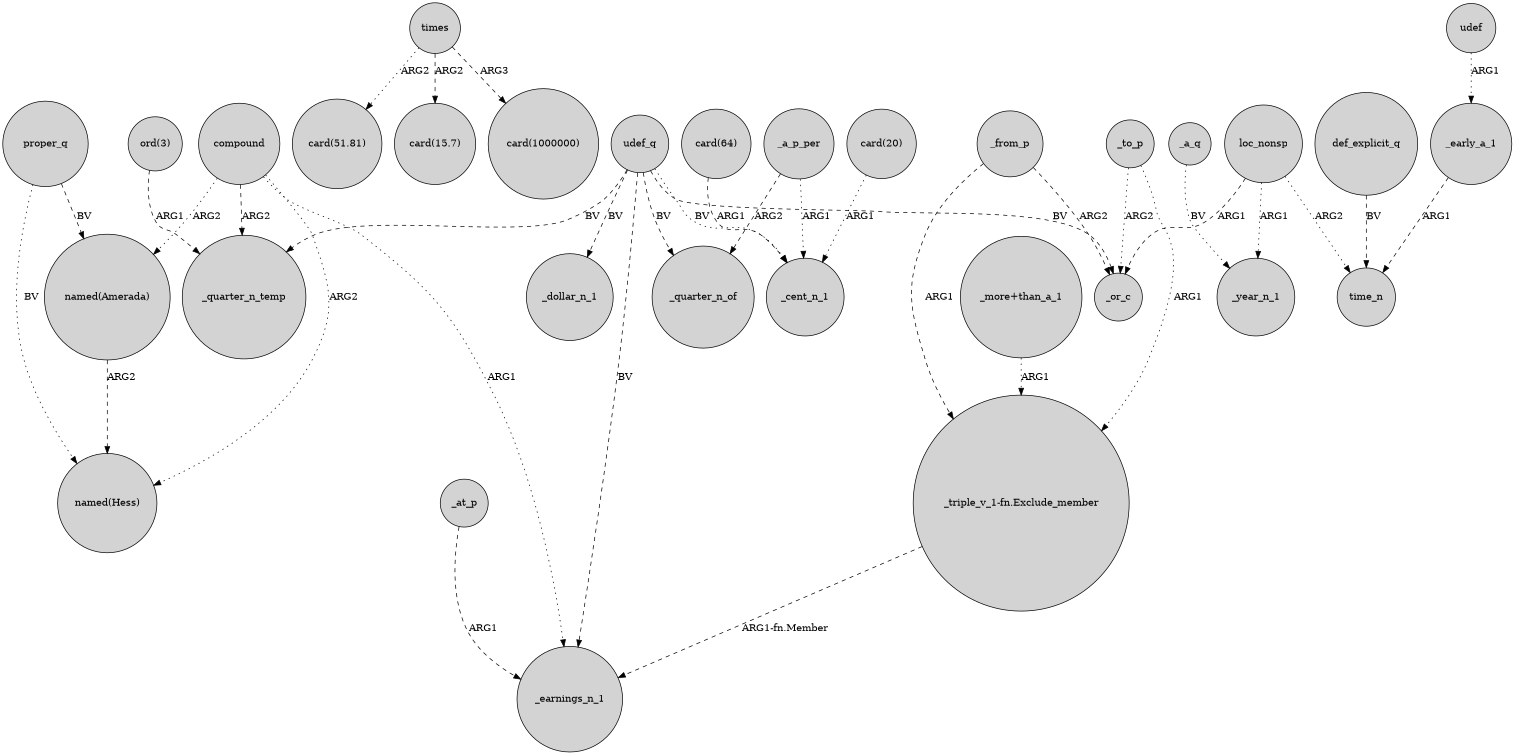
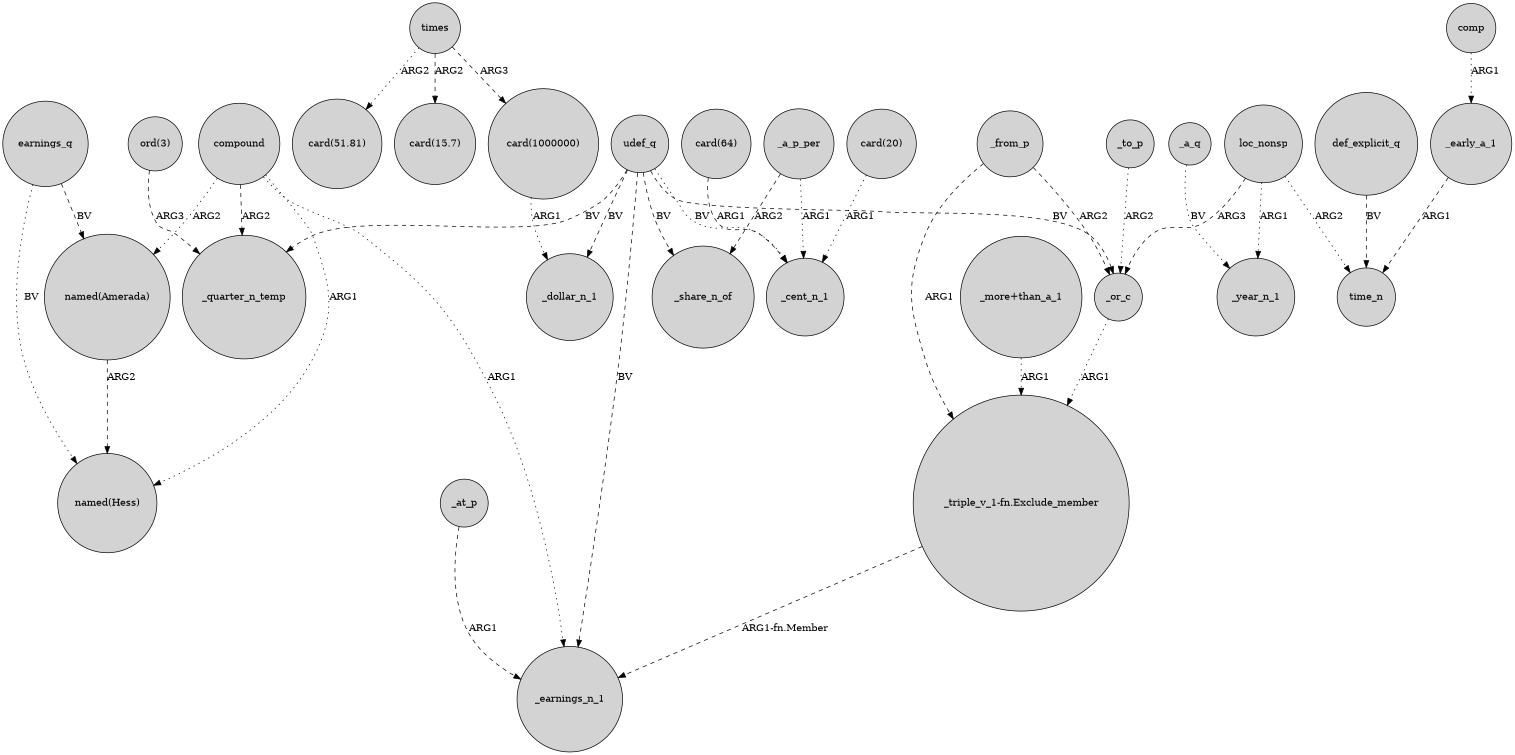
node "udef": label "udef" -> "comp"
node "proper_q": label "proper_q" -> "earnings_q"
edge "ord(3)" -> "_quarter_n_temp": label "ARG1" -> "ARG3"
edge "loc_nonsp" -> "_or_c": label "ARG1" -> "ARG3"
edge "card(1000000)" -> "_dollar_n_1": added, label "ARG1"
edge "compound" -> "named(Hess)": label "ARG2" -> "ARG1"
node "_quarter_n_of": label "_quarter_n_of" -> "_share_n_of"
edge "_to_p" -> "_triple_v_1-fn.Exclude_member": now "_or_c" -> "_triple_v_1-fn.Exclude_member"
